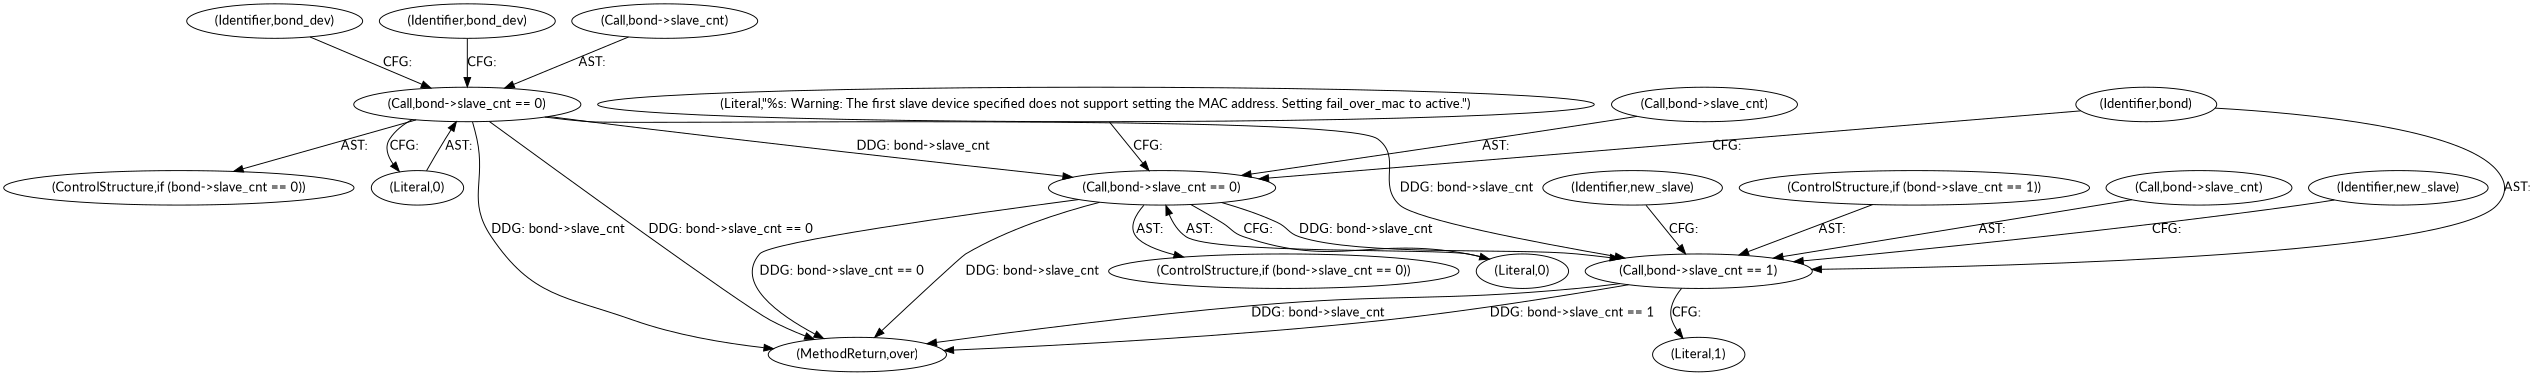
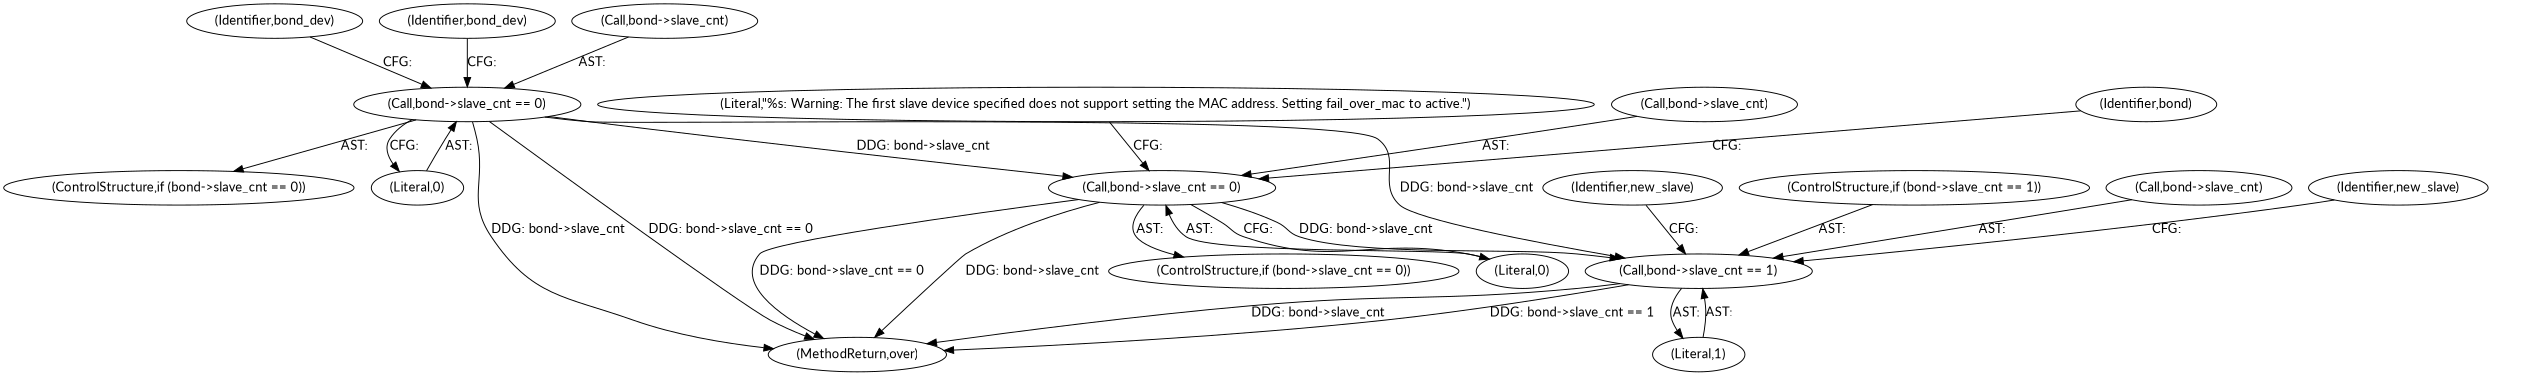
edge "(Identifier,bond)" -> "(Call,bond->slave_cnt == 1)": now "(Literal,1)" -> "(Call,bond->slave_cnt == 1)"
edge "(Call,bond->slave_cnt == 1)" -> "(Literal,1)": label "CFG: " -> "AST: "
